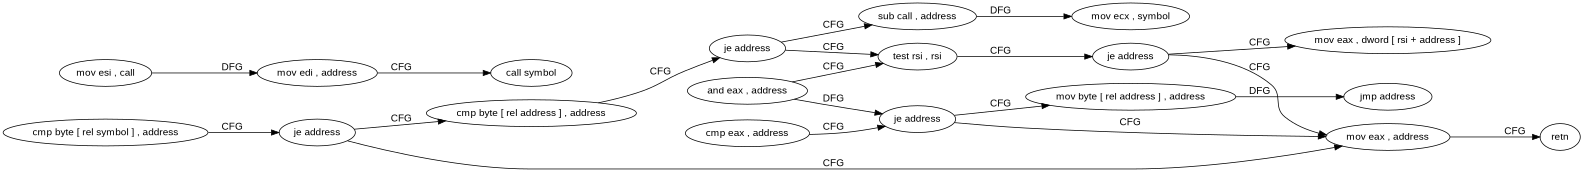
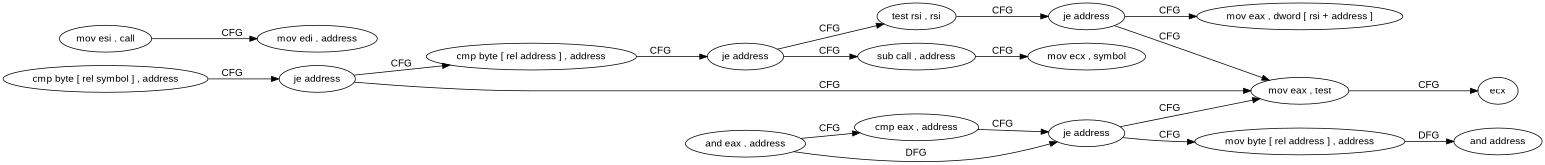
edge "sub call , address" -> "mov ecx , symbol": label "DFG" -> "CFG"
edge "mov esi , call" -> "mov edi , address": label "DFG" -> "CFG"
node "call symbol": removed
edge "and eax , address" -> "test rsi , rsi": now "and eax , address" -> "cmp eax , address"
node "jmp address": label "jmp address" -> "and address"
node "mov eax , address": label "mov eax , address" -> "mov eax , test"
node "retn": label "retn" -> "ecx"
